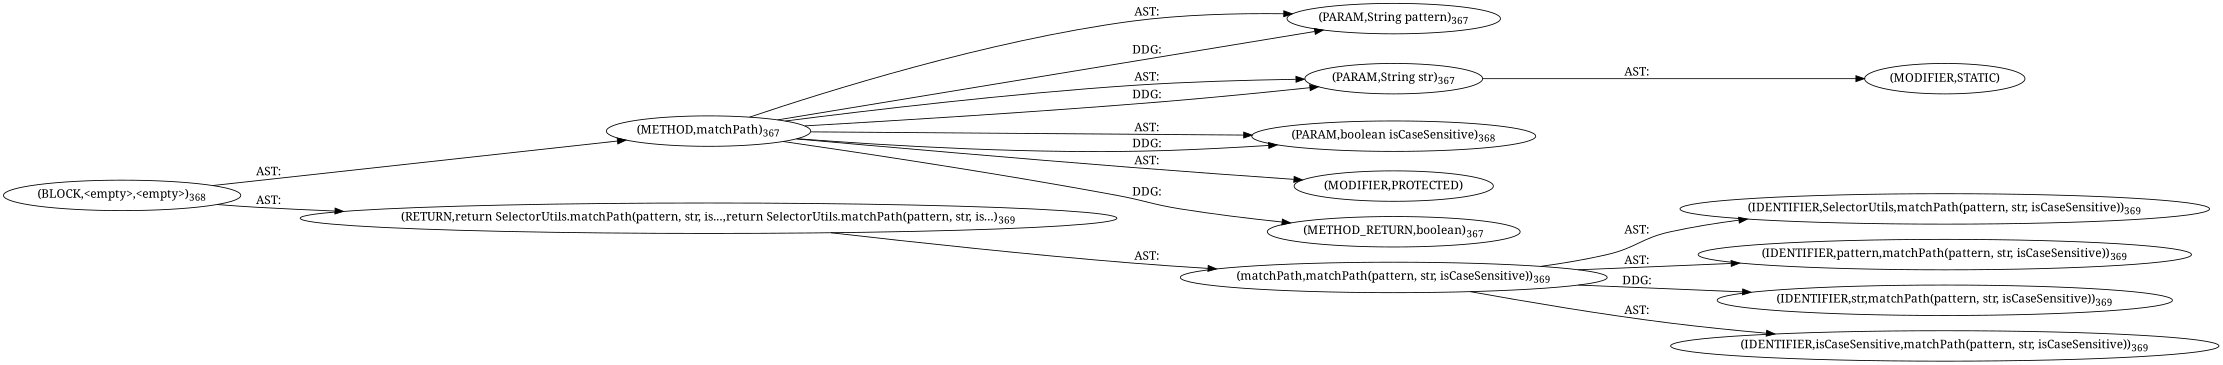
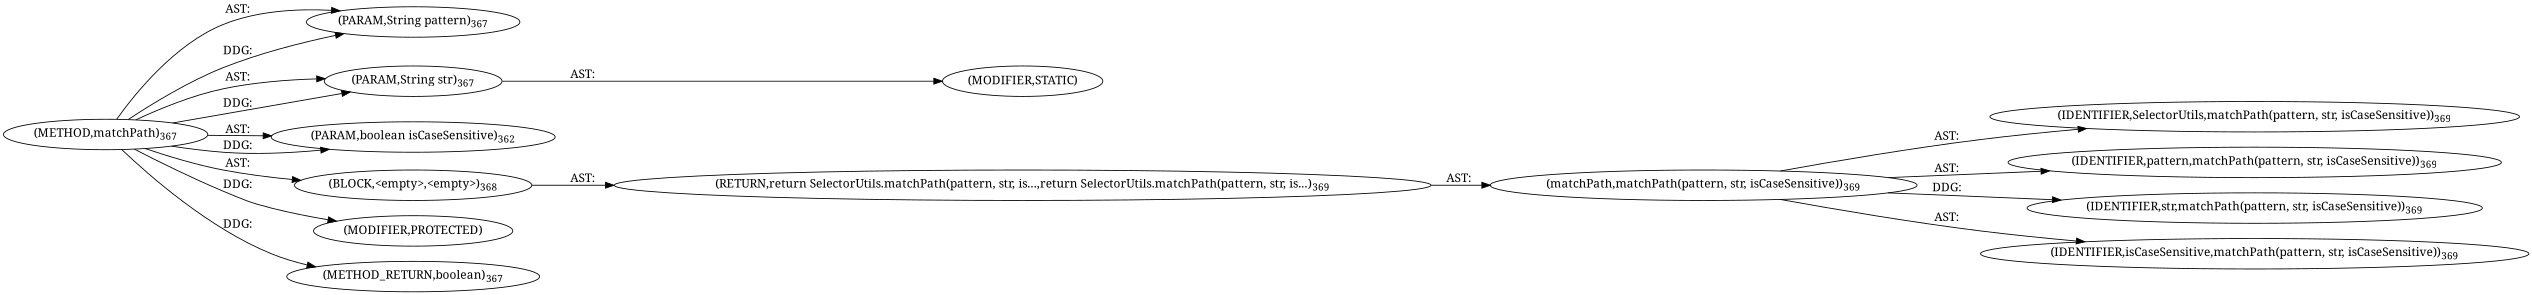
node "(PARAM,boolean isCaseSensitive)": text "368" -> "362"
edge "(METHOD,matchPath)" -> "(MODIFIER,PROTECTED)": label "AST: " -> "DDG: "
edge "(BLOCK,<empty>,<empty>)" -> "(METHOD,matchPath)": reversed
